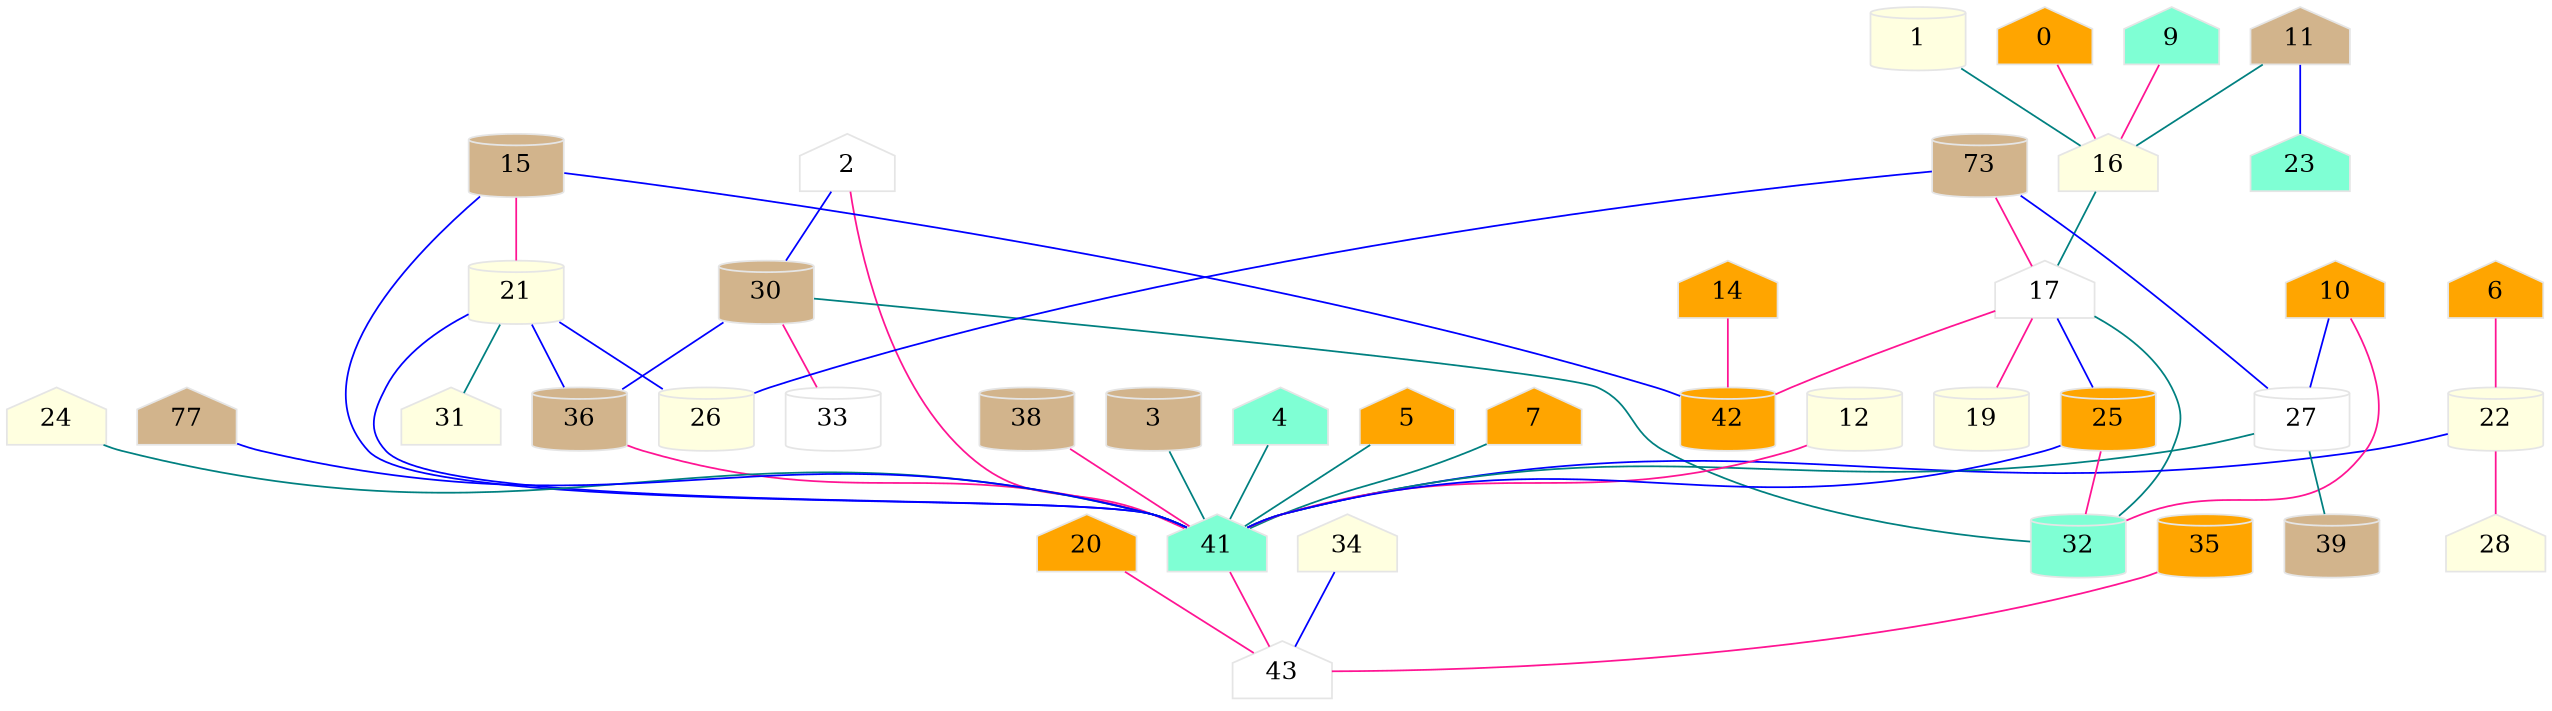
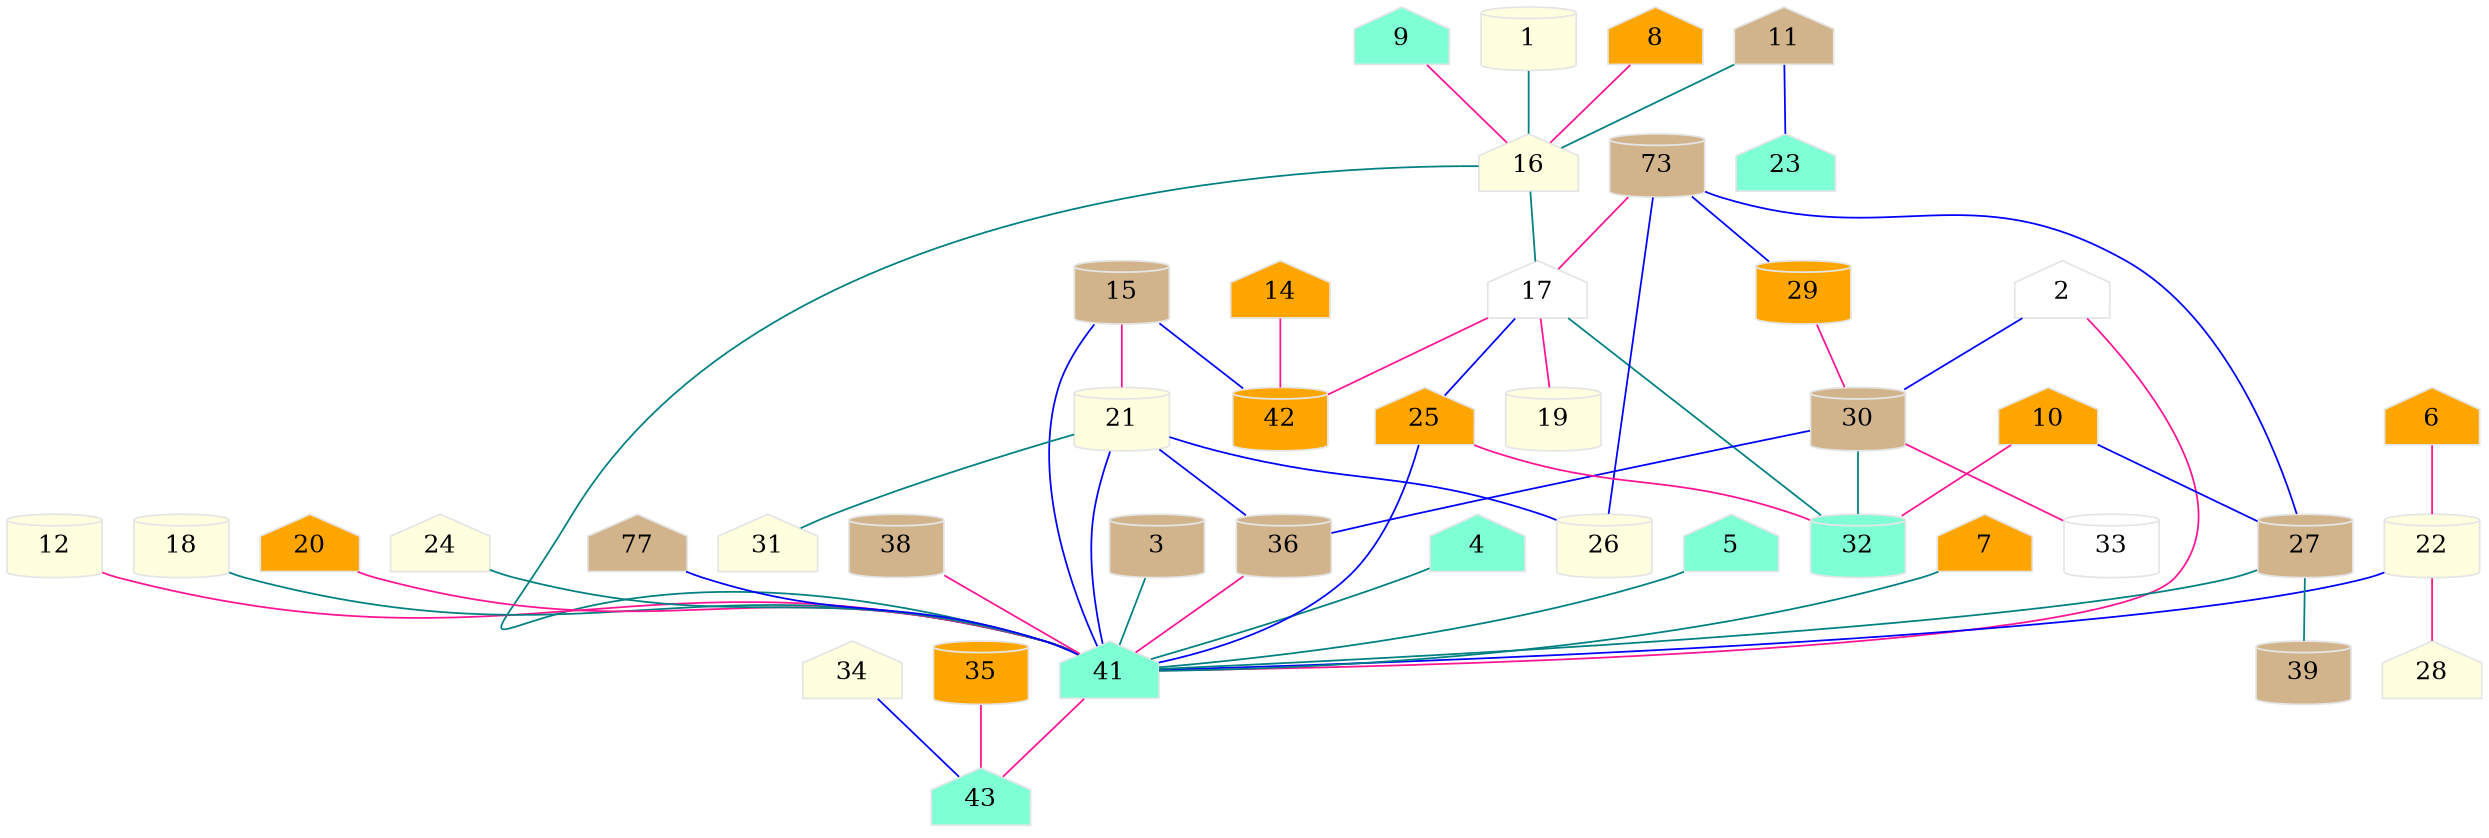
node "0": label "0" -> "8"
node "29": added
edge "16" -- "41": added
node "5": fillcolor orange -> aquamarine
node "25": shape cylinder -> house
node "27": fillcolor white -> tan
node "18": added
edge "20" -- "43": now "20" -- "41"
node "43": fillcolor white -> aquamarine
